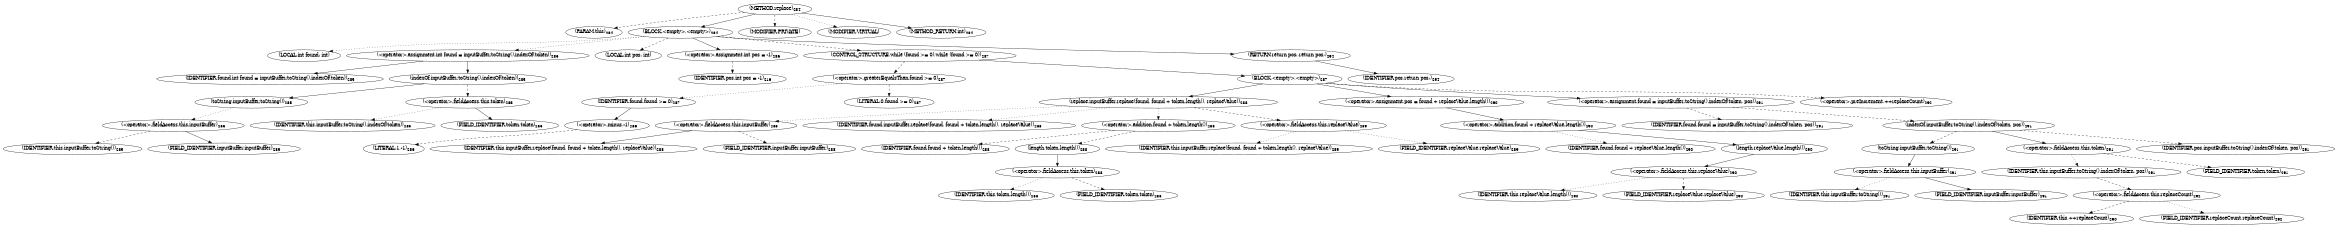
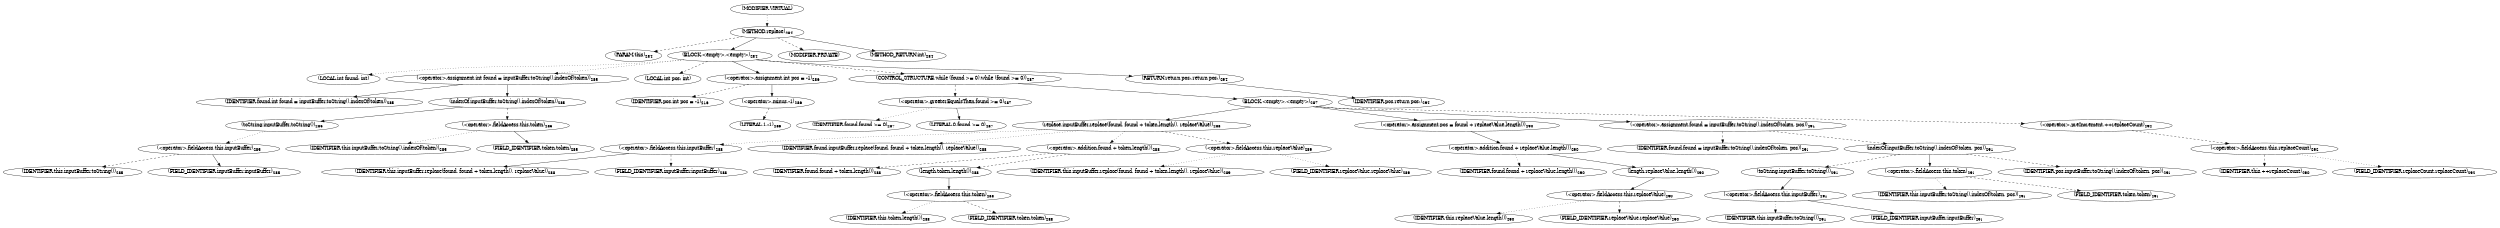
edge "(METHOD,replace)" -> "(MODIFIER,VIRTUAL)": reversed
edge "(<operator>.greaterEqualsThan,found >= 0)" -> "(LITERAL,0,found >= 0)": style dashed -> solid
edge "(IDENTIFIER,found,found >= 0)" -> "(<operator>.minus,-1)": now "(<operator>.assignment,int pos = -1)" -> "(<operator>.minus,-1)"
edge "(IDENTIFIER,this,inputBuffer.toString().indexOf(token, pos))" -> "(<operator>.fieldAccess,this.replaceCount)": now "(<operator>.preIncrement,++replaceCount)" -> "(<operator>.fieldAccess,this.replaceCount)"
